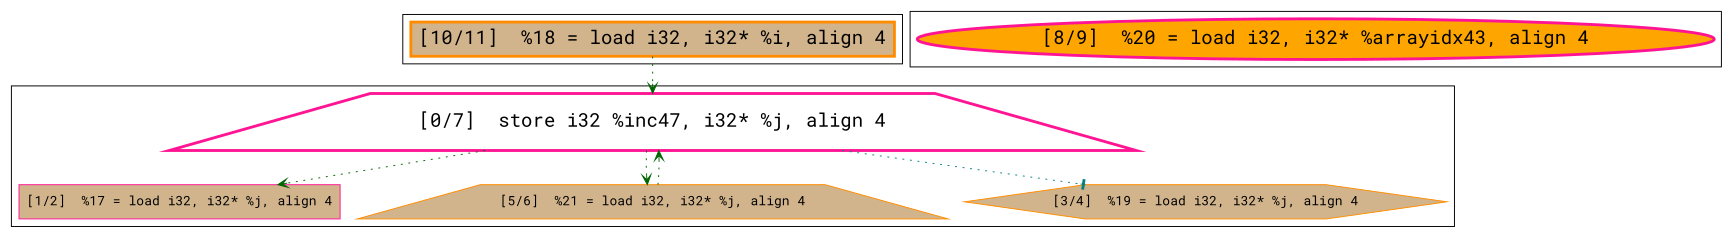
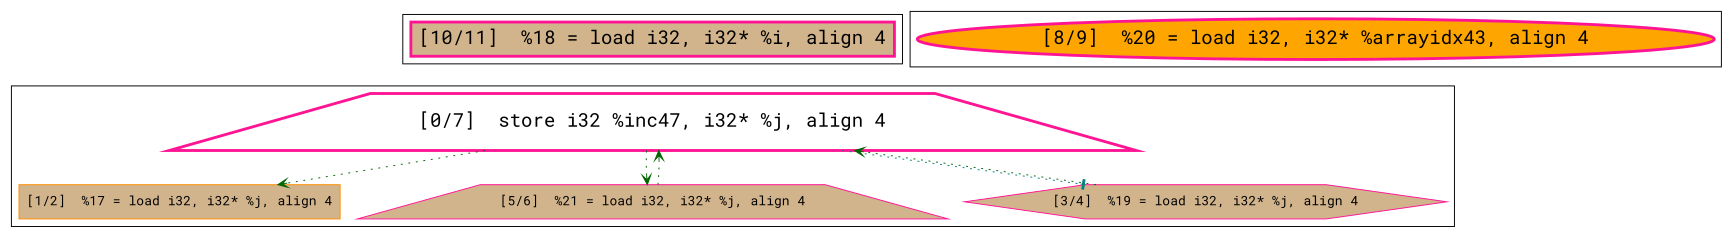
node "[10/11]  %18 = load i32, i32* %i, align 4": color darkorange -> deeppink
edge "[10/11]  %18 = load i32, i32* %i, align 4" -> "[0/7]  store i32 %inc47, i32* %j, align 4": now "[3/4]  %19 = load i32, i32* %j, align 4" -> "[0/7]  store i32 %inc47, i32* %j, align 4"
node "[1/2]  %17 = load i32, i32* %j, align 4": color deeppink -> darkorange
node "[5/6]  %21 = load i32, i32* %j, align 4": color darkorange -> deeppink
node "[3/4]  %19 = load i32, i32* %j, align 4": color darkorange -> deeppink
